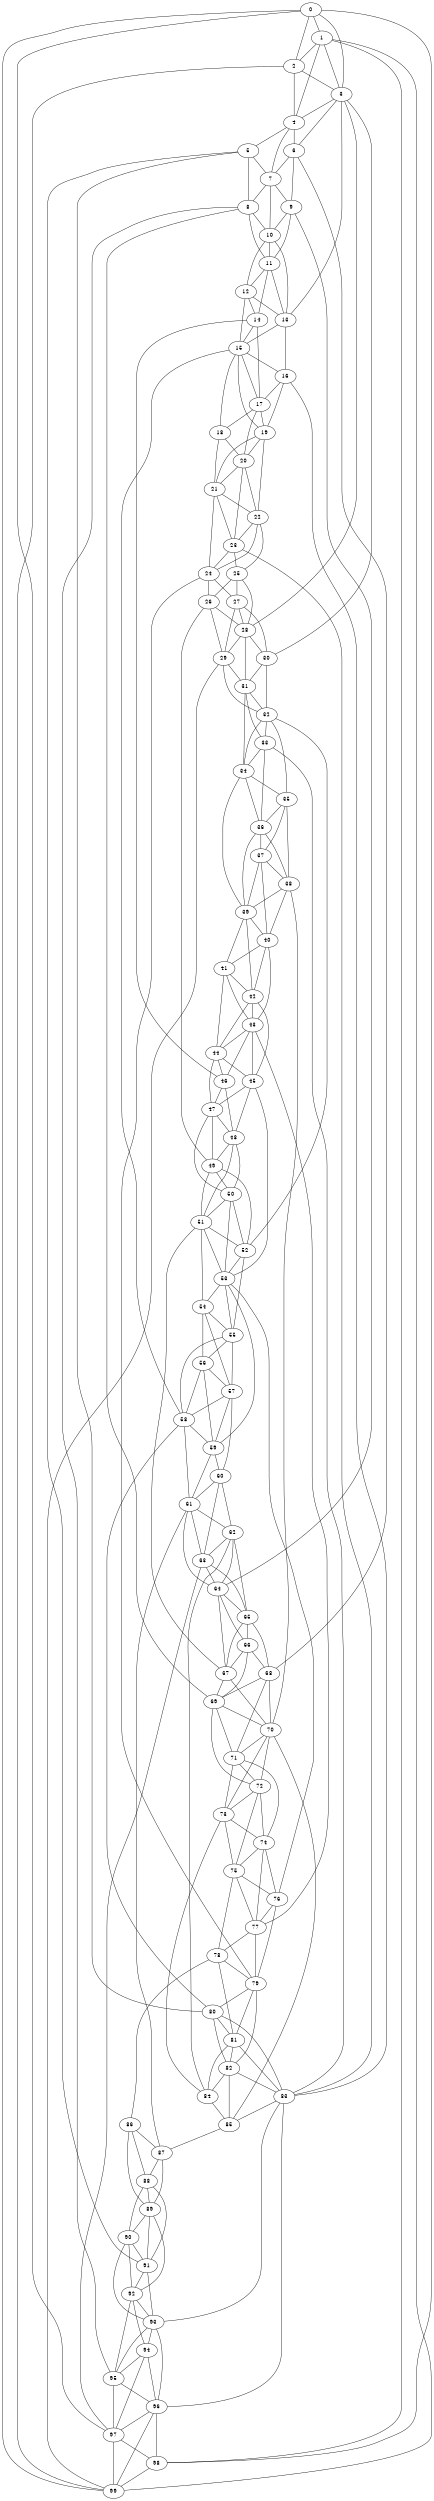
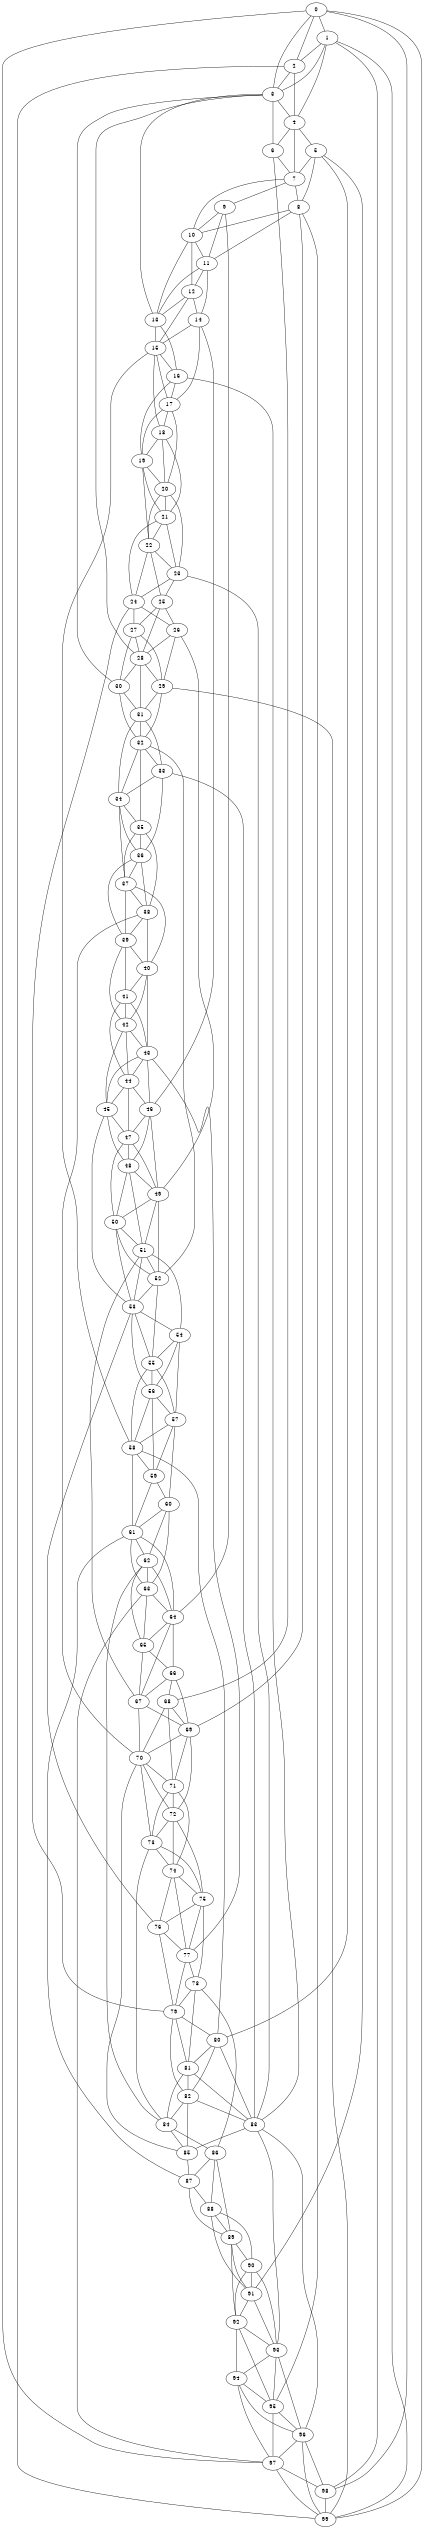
edge "6" -- "9": removed
edge "15" -- "19": now "18" -- "19"
edge "34" -- "39": now "34" -- "37"
edge "46" -- "49": added
edge "53" -- "59": now "53" -- "56"
edge "65" -- "68": removed
edge "84" -- "86": added
